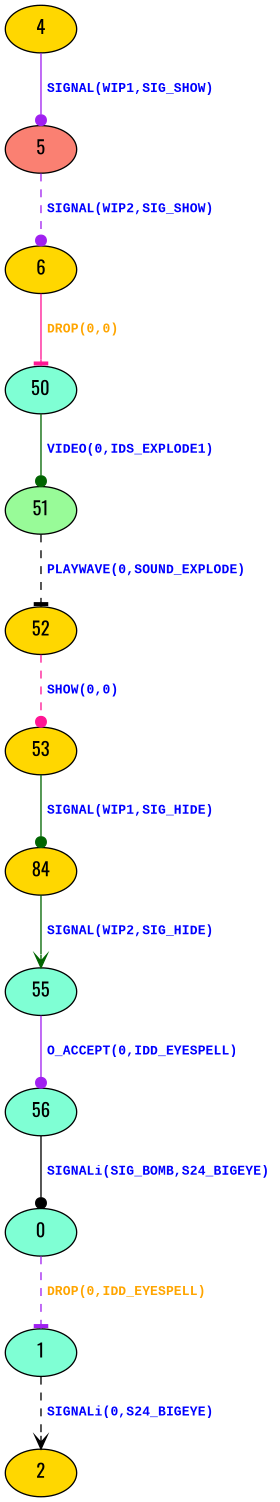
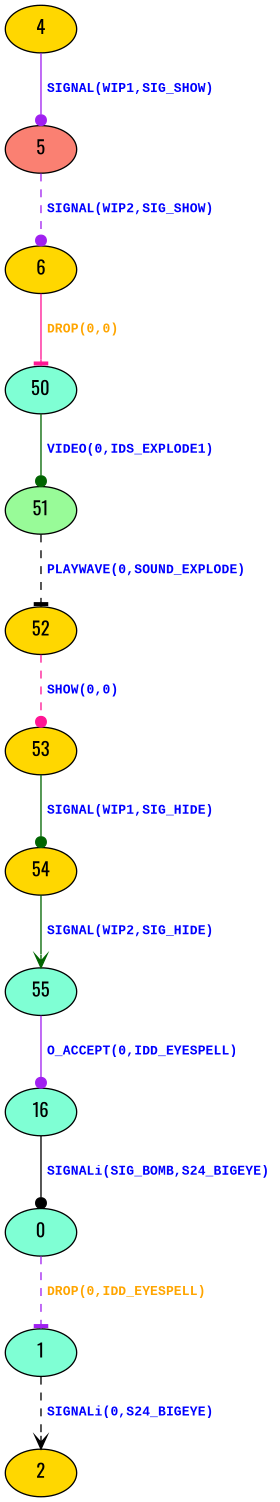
node "84": label "84" -> "54"
node "56": label "56" -> "16"
